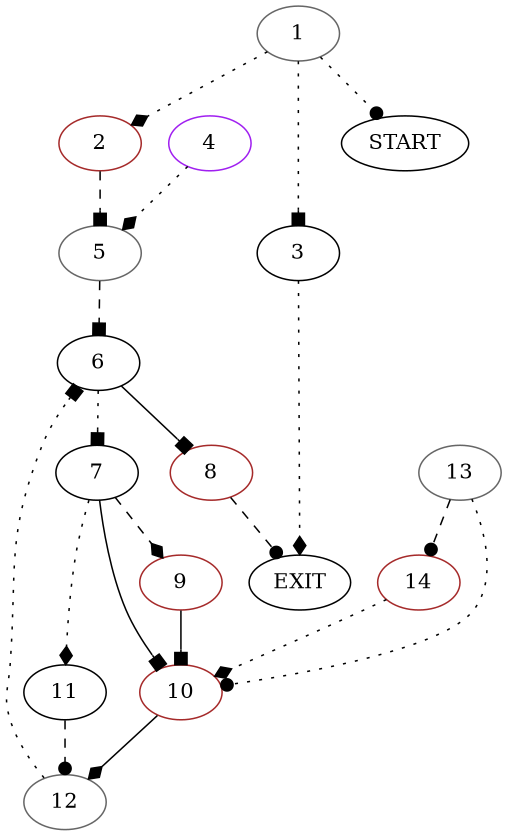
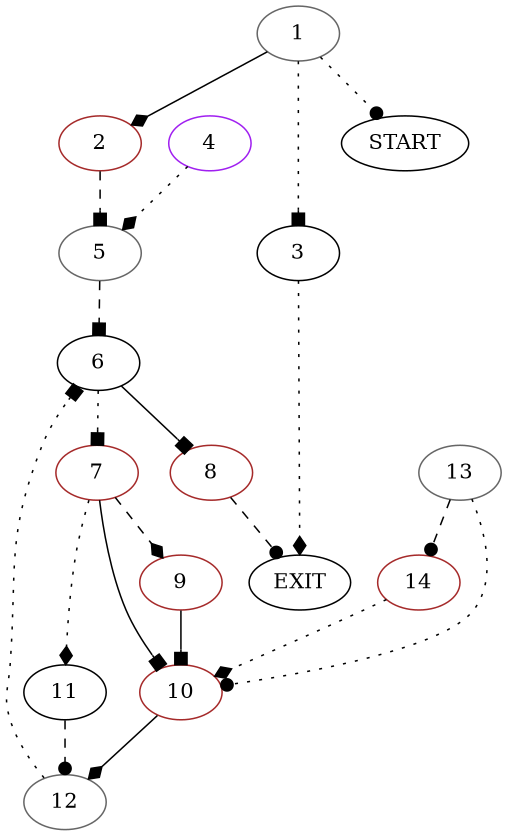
edge "1" -> "2": style dotted -> solid
node "7": color black -> brown
